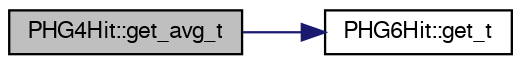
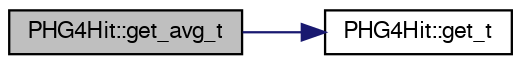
node "PHG6Hit::get_t": label "PHG6Hit::get_t" -> "PHG4Hit::get_t"
